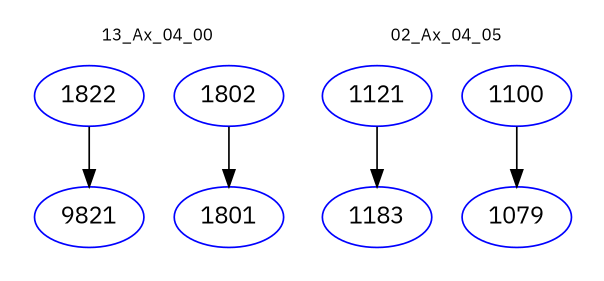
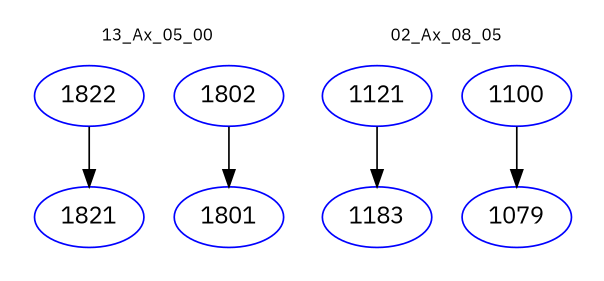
cluster "13_Ax_04_00": label "13_Ax_04_00" -> "13_Ax_05_00"
cluster "02_Ax_04_05": label "02_Ax_04_05" -> "02_Ax_08_05"
node "9821": label "9821" -> "1821"
